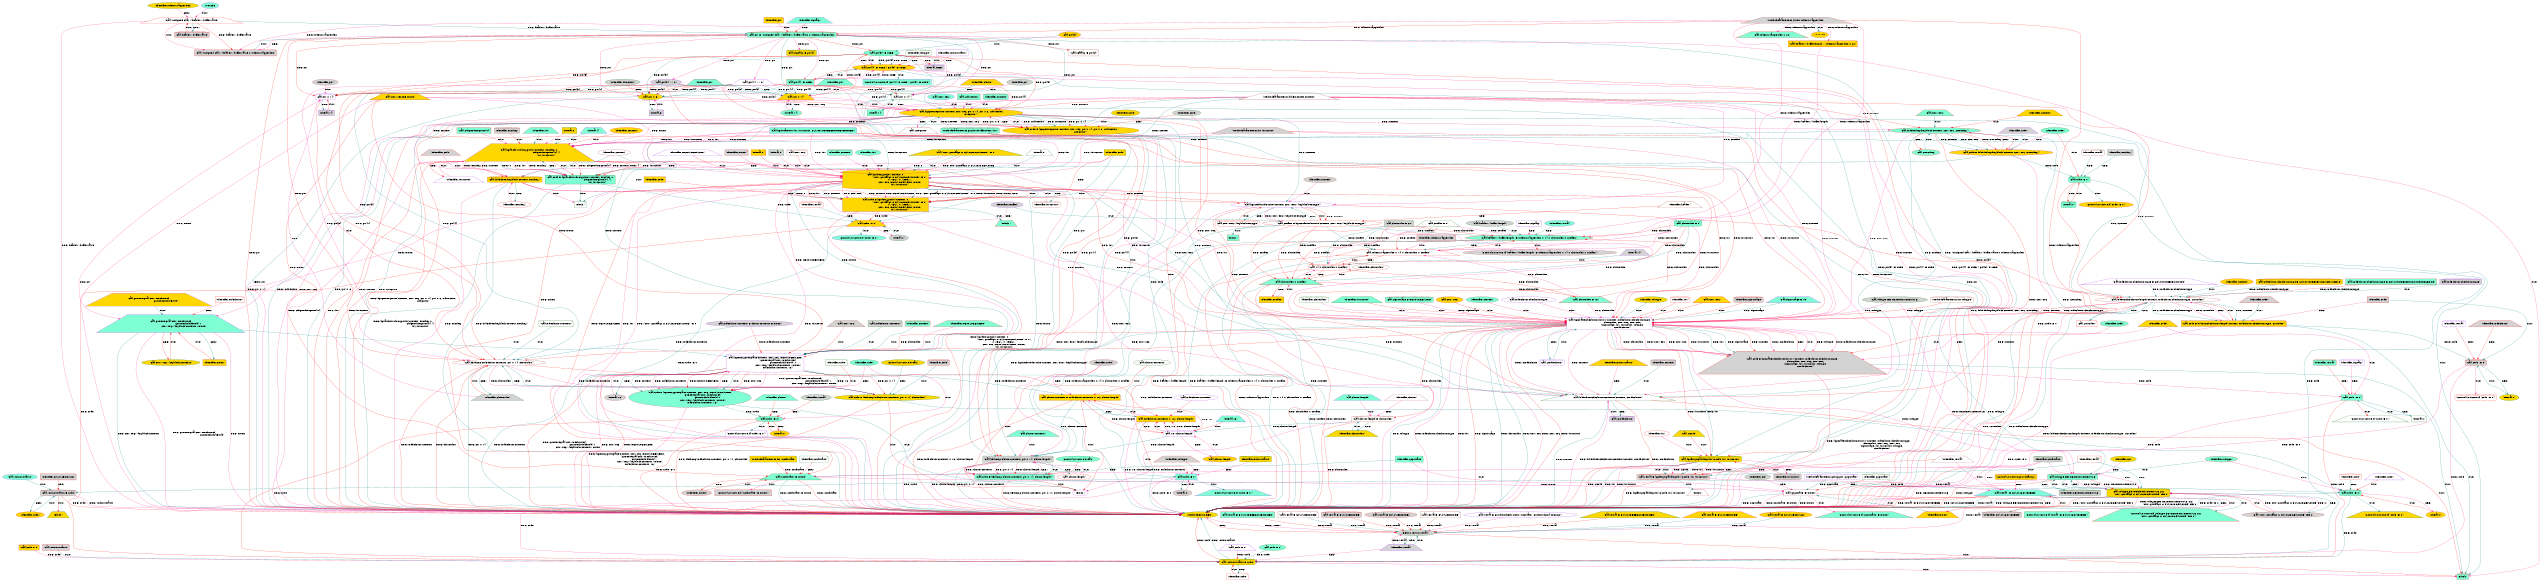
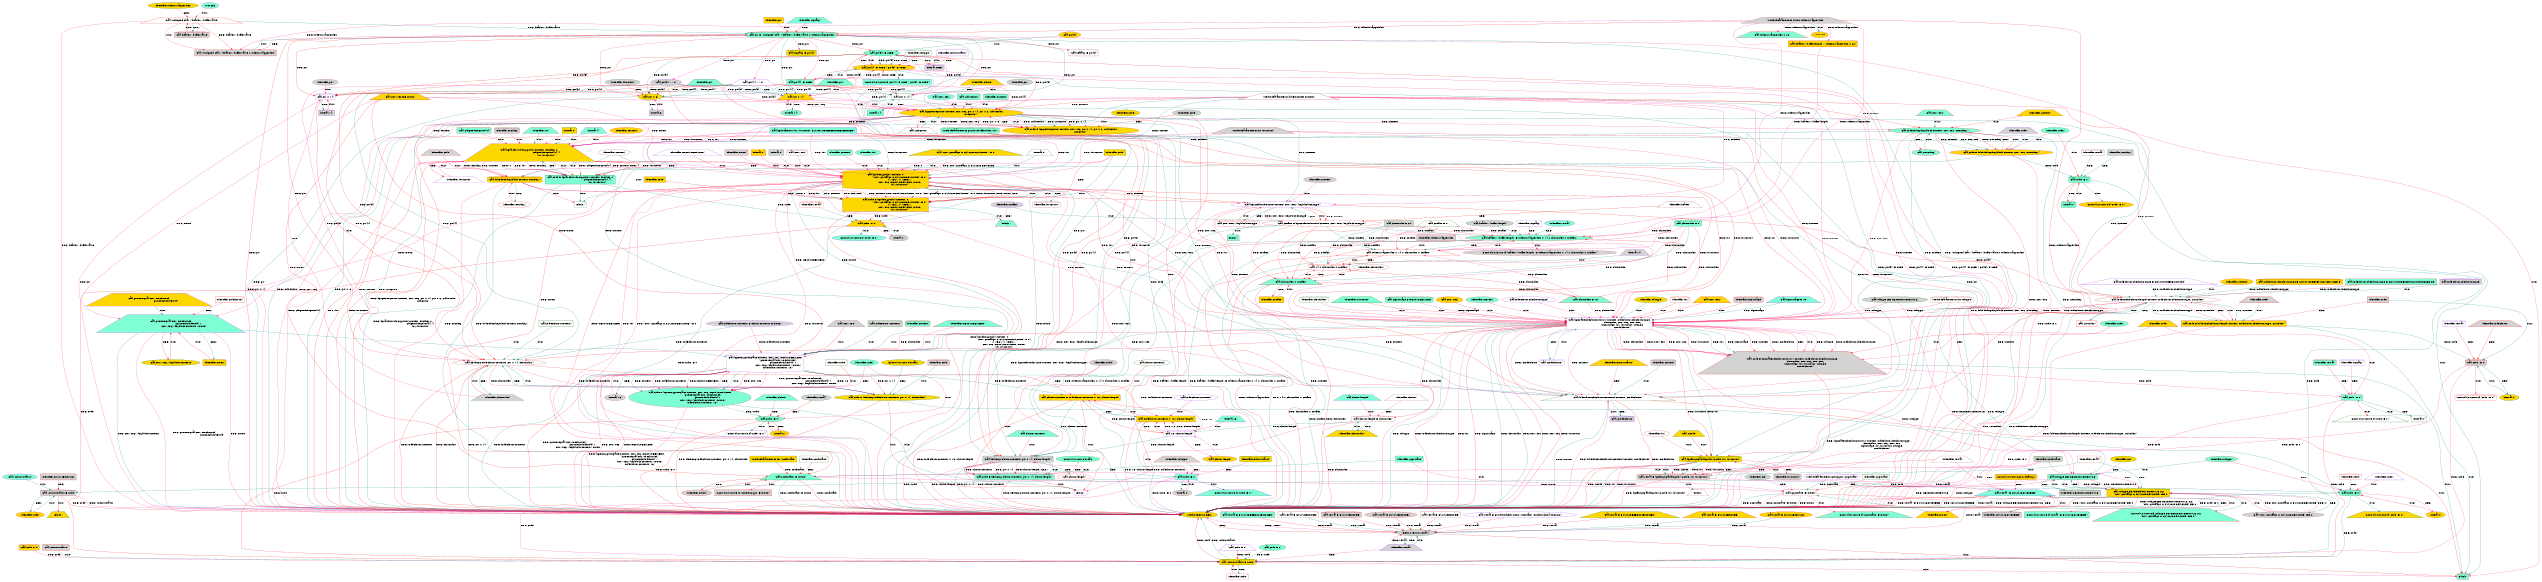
edge "(Call,ptr + 6)" -> "(MethodReturn,RET)": label "SEAL: ptr" -> "DDG: ptr"
node "(ControlStructure,if (conf_state != NULL))": label "(ControlStructure,if (conf_state != NULL))" -> "(ControlStructure,if (conf_docrypt != NULL))"
